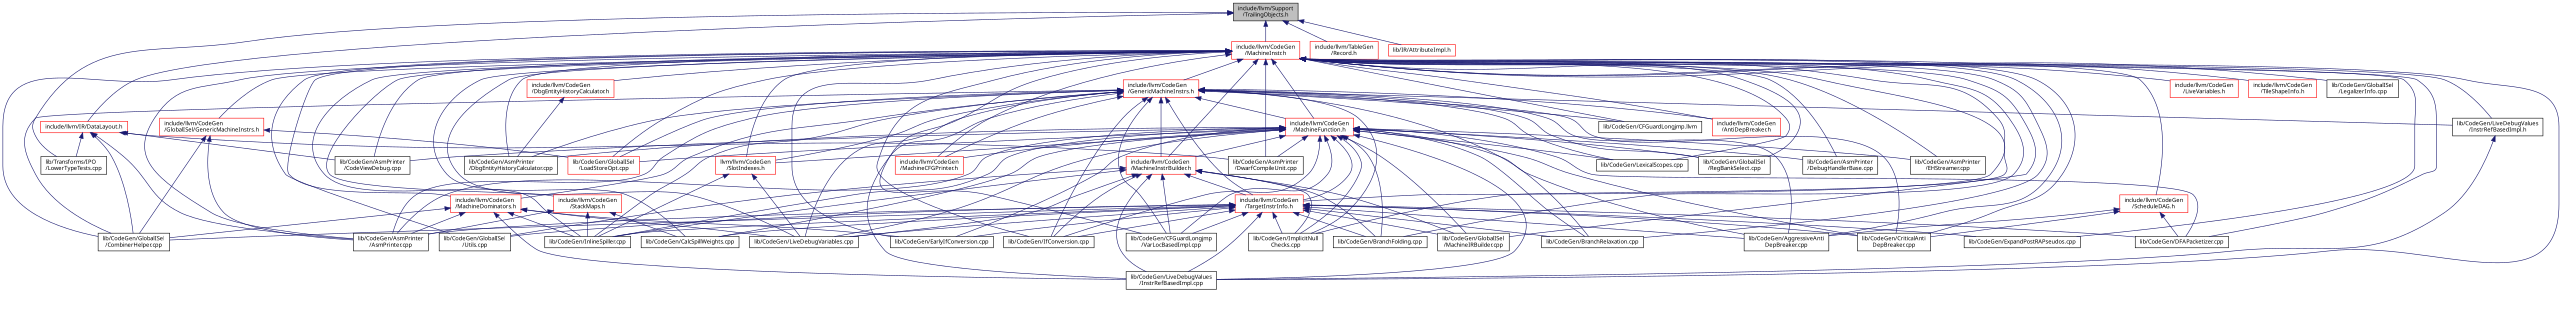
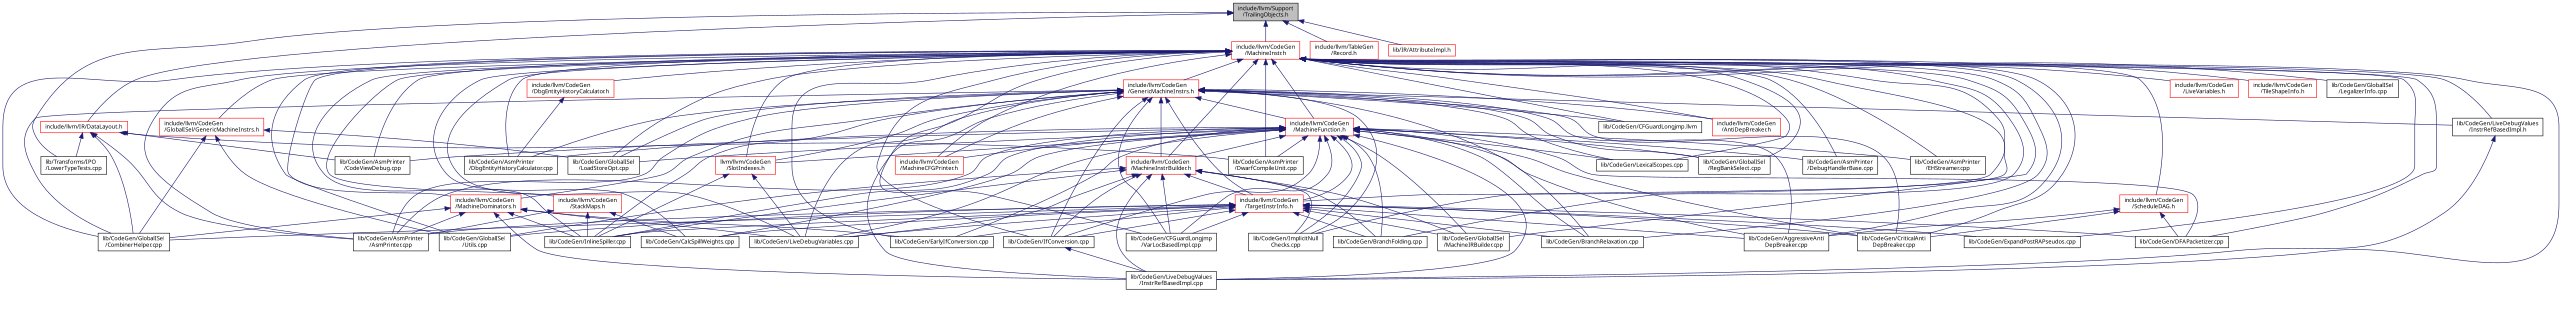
node "lib/CodeGen/GlobalISel /LoadStoreOpt.cpp": color red -> black
edge "lib/CodeGen/AsmPrinter /AsmPrinter.cpp" -> "include/llvm/CodeGen /GlobalISel/GenericMachineInstrs.h": now "lib/CodeGen/GlobalISel /Utils.cpp" -> "include/llvm/CodeGen /GlobalISel/GenericMachineInstrs.h"
edge "lib/CodeGen/ImplicitNull Checks.cpp" -> "include/llvm/CodeGen /TargetInstrInfo.h": removed
edge "lib/CodeGen/LiveDebugValues /InstrRefBasedImpl.cpp" -> "include/llvm/CodeGen /TargetInstrInfo.h": now "lib/CodeGen/LiveDebugValues /InstrRefBasedImpl.cpp" -> "lib/CodeGen/IfConversion.cpp"
